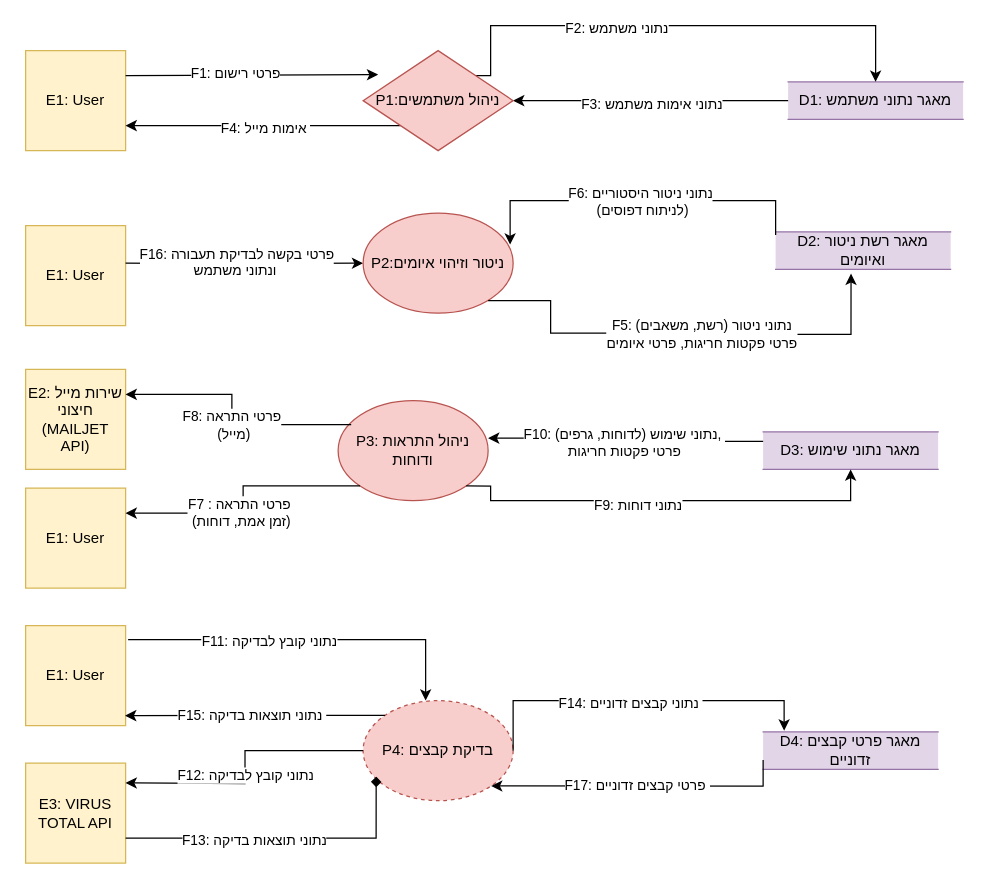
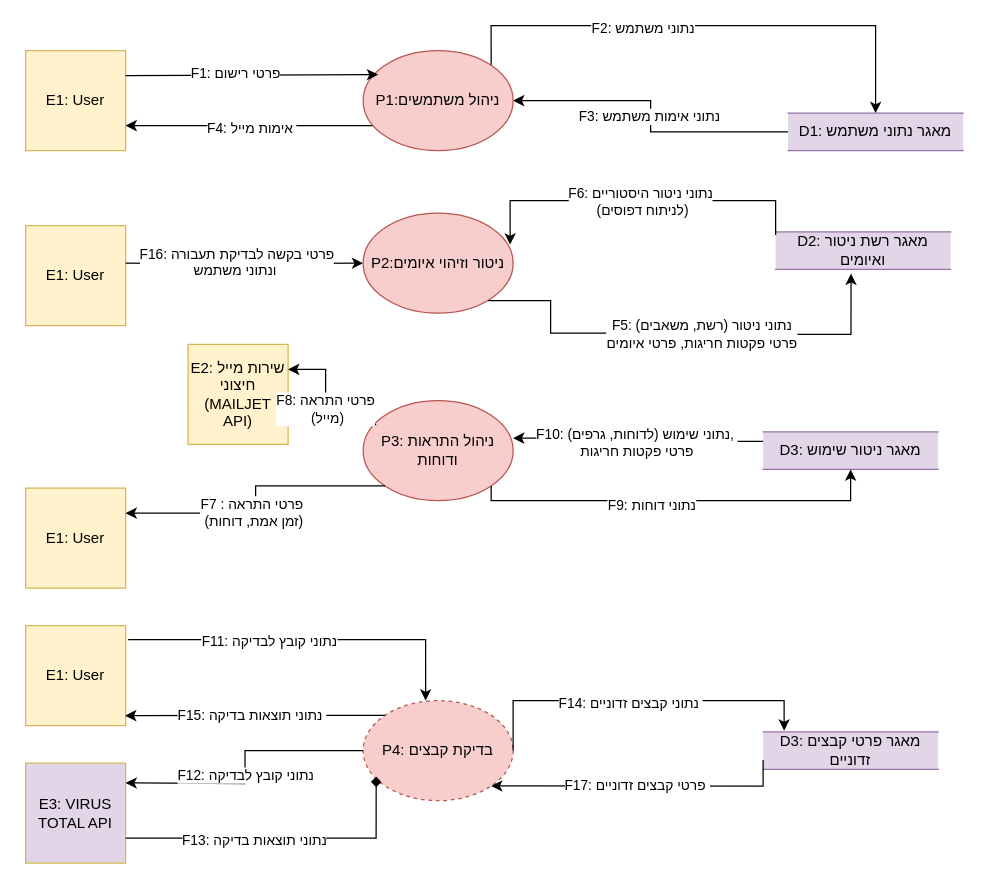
node "P1:ניהול משתמשים": shape diamond -> ellipse
node "D1: מאגר נתוני משתמש": moved (876, 101) -> (876, 132)
node "E2: שירות מייל חיצוני (MAILJET API)": moved (76, 419) -> (238, 394)
node "P3: ניהול התראות ודוחות": moved (413, 451) -> (438, 451)
node "D3: מאגר נתוני שימוש": label "D3: מאגר נתוני שימוש" -> "D3: מאגר ניטור שימוש"
node "D4: מאגר פרטי קבצים זדוניים": label "D4: מאגר פרטי קבצים זדוניים" -> "D3: מאגר פרטי קבצים זדוניים"
node "E3: VIRUS TOTAL API": fillcolor #fff2cc -> #e1d5e7
